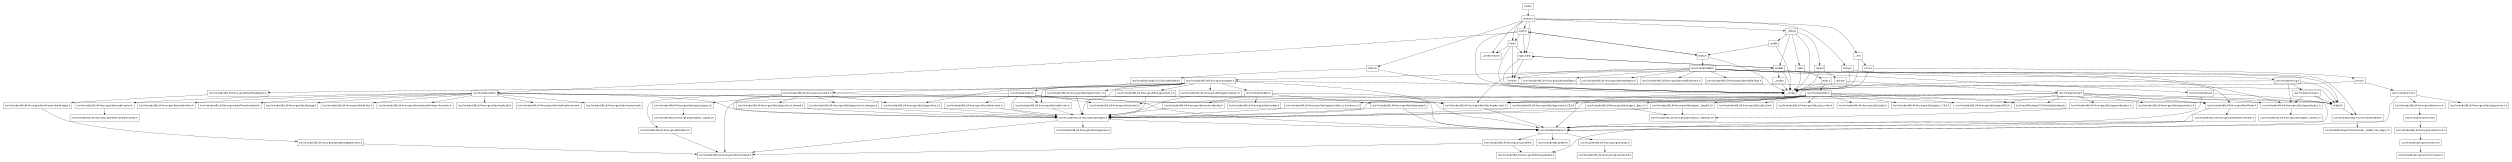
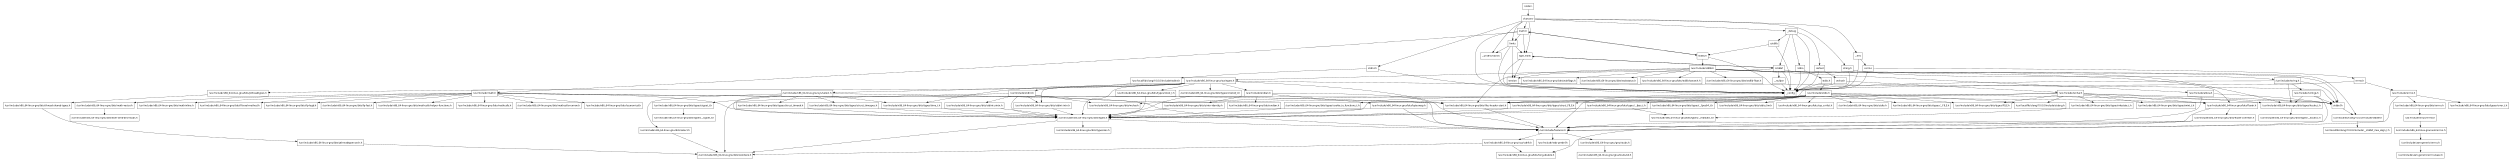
node "/usr/include/x86_64-linux-gnu/bits/types/timer_t.h": removed
node "/usr/include/x86_64-linux-gnu/bits/alloca/__mbstate_t.h": label "/usr/include/x86_64-linux-gnu/bits/alloca/__mbstate_t.h" -> "/usr/include/x86_64-linux-gnu/bits/types/__mbstate_t.h"
